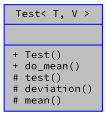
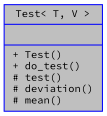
node "Test< T, V >": text "+ do_mean()" -> "+ do_test()"
